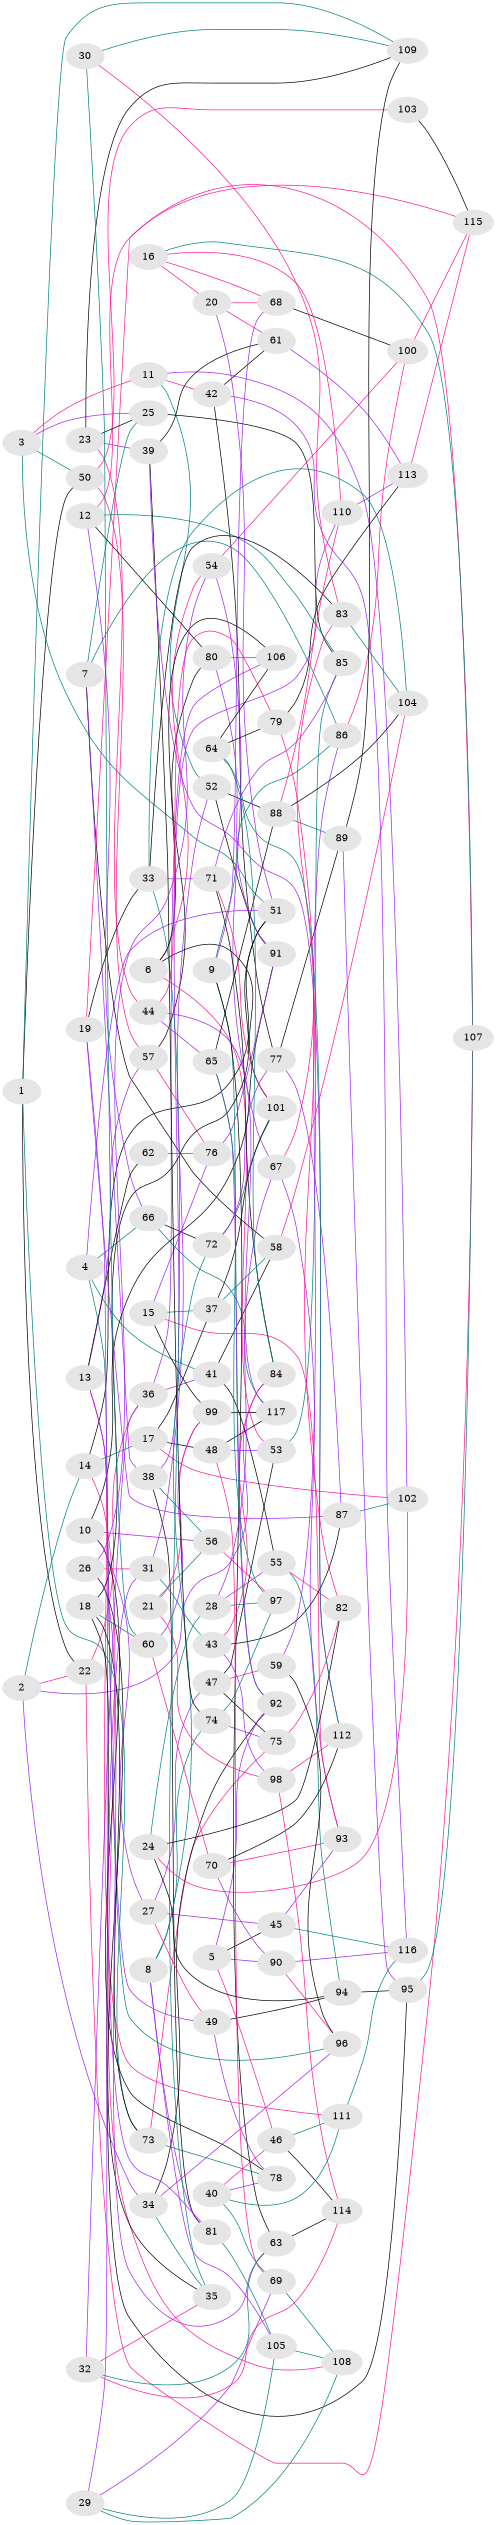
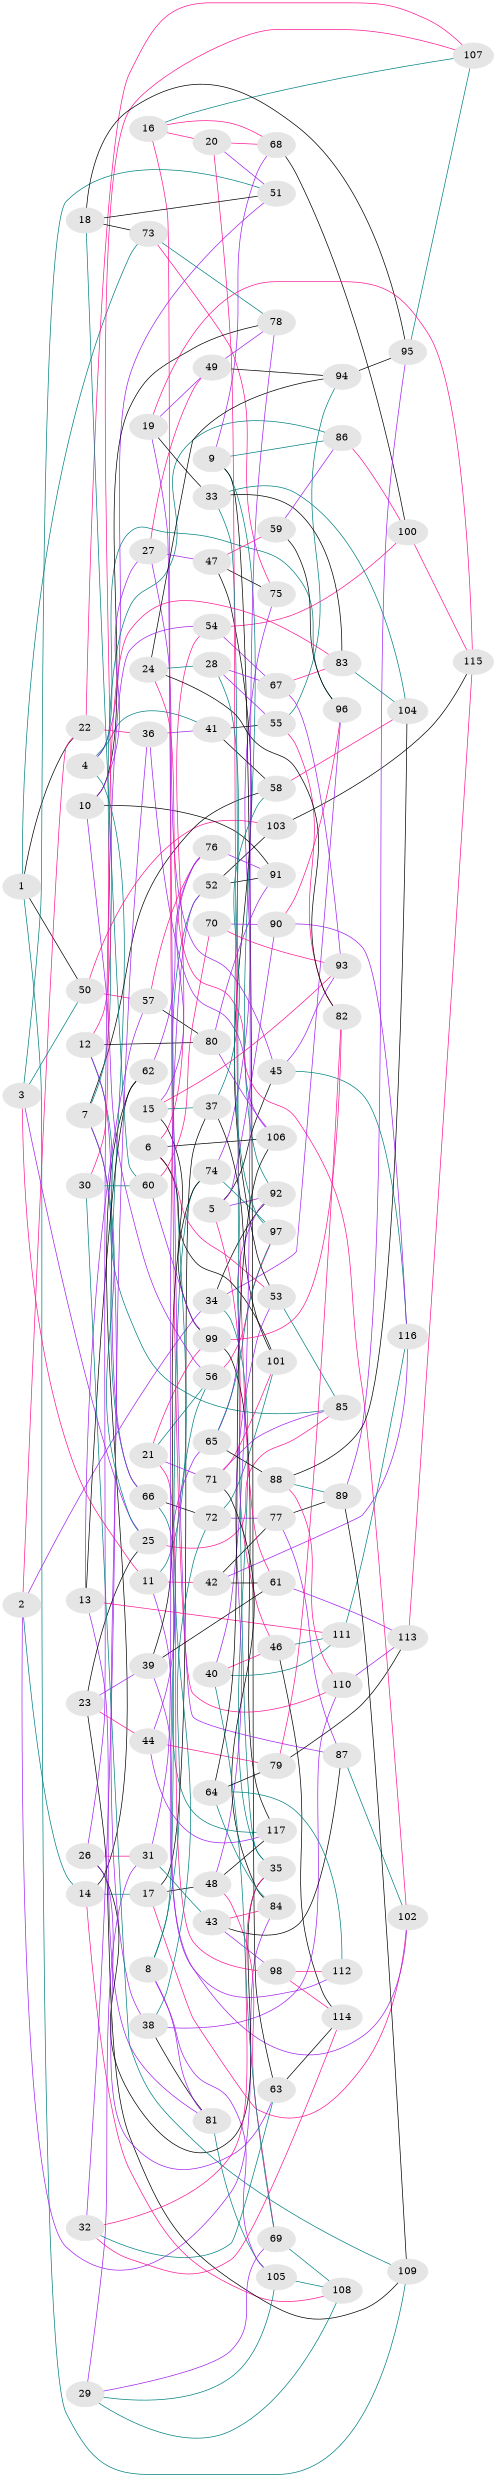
edge "25" -- "85": color black -> deeppink
edge "52" -- "88": now "52" -- "103"
edge "33" -- "71": now "21" -- "71"
edge "51" -- "14": now "62" -- "14"
edge "82" -- "75": now "82" -- "99"
edge "112" -- "70": removed
